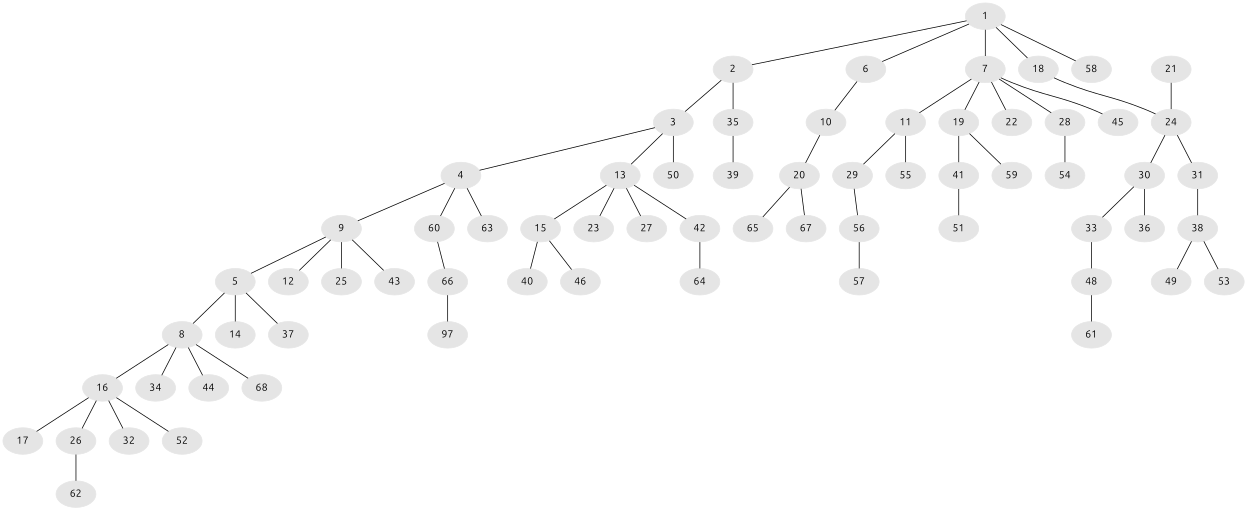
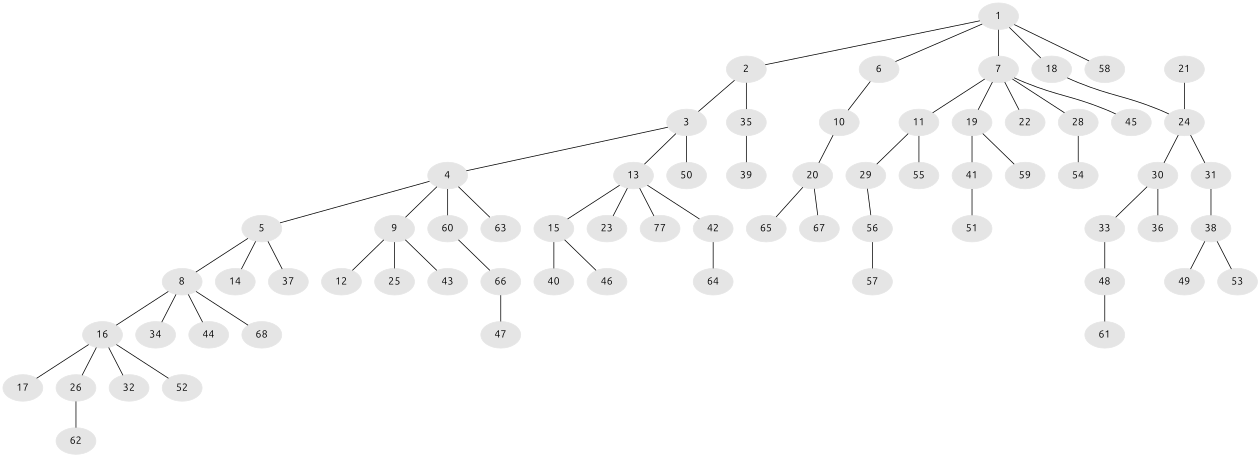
node "27": label "27" -> "77"
edge "9" -- "5": now "4" -- "5"
node "97": label "97" -> "47"
